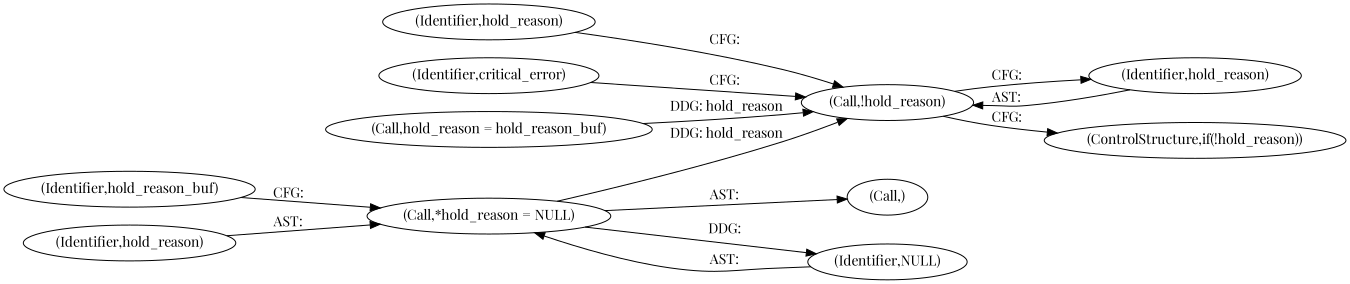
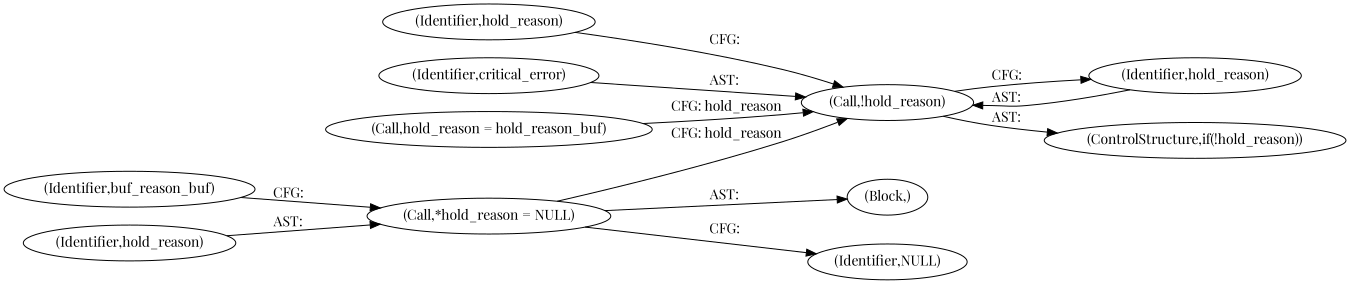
edge "(Identifier,critical_error)" -> "(Call,!hold_reason)": label "CFG: " -> "AST: "
edge "(Call,hold_reason = hold_reason_buf)" -> "(Call,!hold_reason)": label "DDG: hold_reason" -> "CFG: hold_reason"
edge "(Call,!hold_reason)" -> "(ControlStructure,if(!hold_reason))": label "CFG: " -> "AST: "
edge "(Call,*hold_reason = NULL)" -> "(Call,!hold_reason)": label "DDG: hold_reason" -> "CFG: hold_reason"
node "(Identifier,hold_reason_buf)": label "(Identifier,hold_reason_buf)" -> "(Identifier,buf_reason_buf)"
node "(Call,)": label "(Call,)" -> "(Block,)"
edge "(Call,*hold_reason = NULL)" -> "(Identifier,NULL)": label "DDG: " -> "CFG: "
edge "(Identifier,NULL)" -> "(Call,*hold_reason = NULL)": removed, label "AST:"
